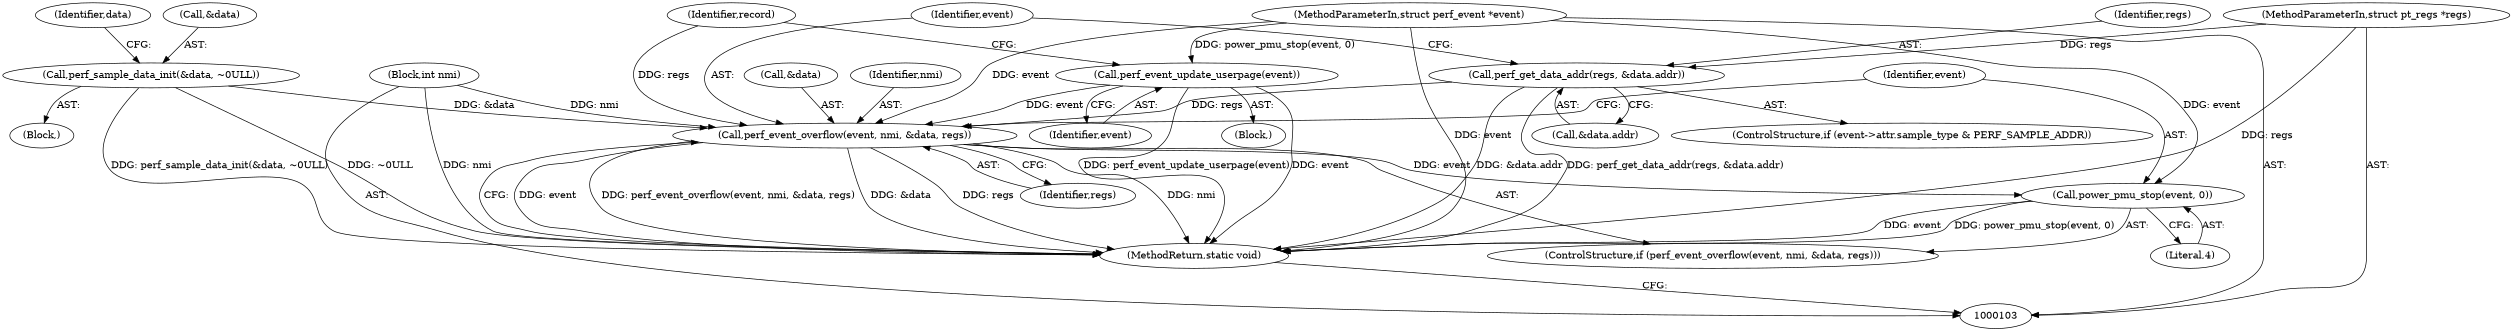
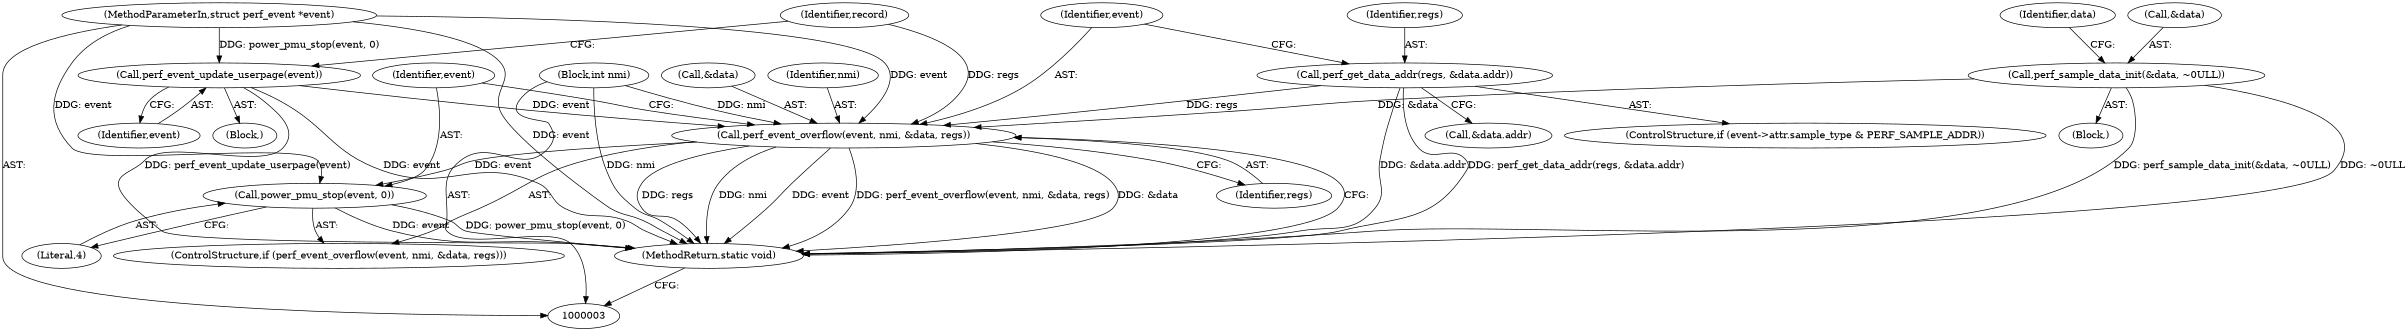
node "(MethodParameterIn,struct pt_regs *regs)": removed
edge "(Call,&data.addr)" -> "(Call,perf_get_data_addr(regs, &data.addr))": removed, label "AST:"
node "1000103": label "1000103" -> "1000003"
